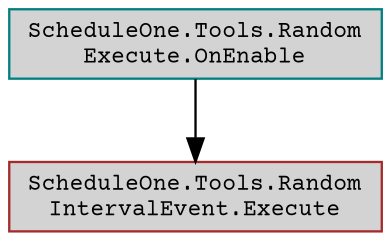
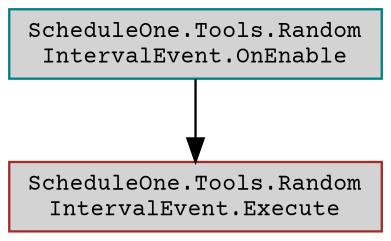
node "ScheduleOne.Tools.Random Execute.OnEnable": label "ScheduleOne.Tools.Random Execute.OnEnable" -> "ScheduleOne.Tools.Random IntervalEvent.OnEnable"
